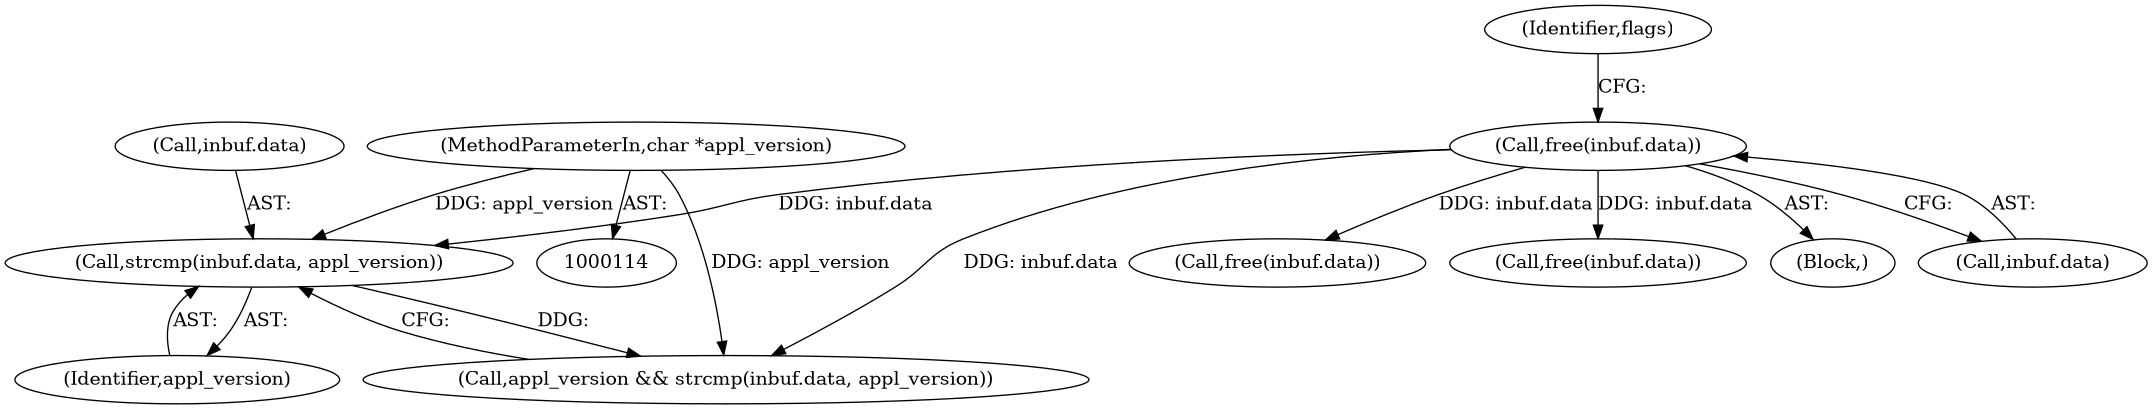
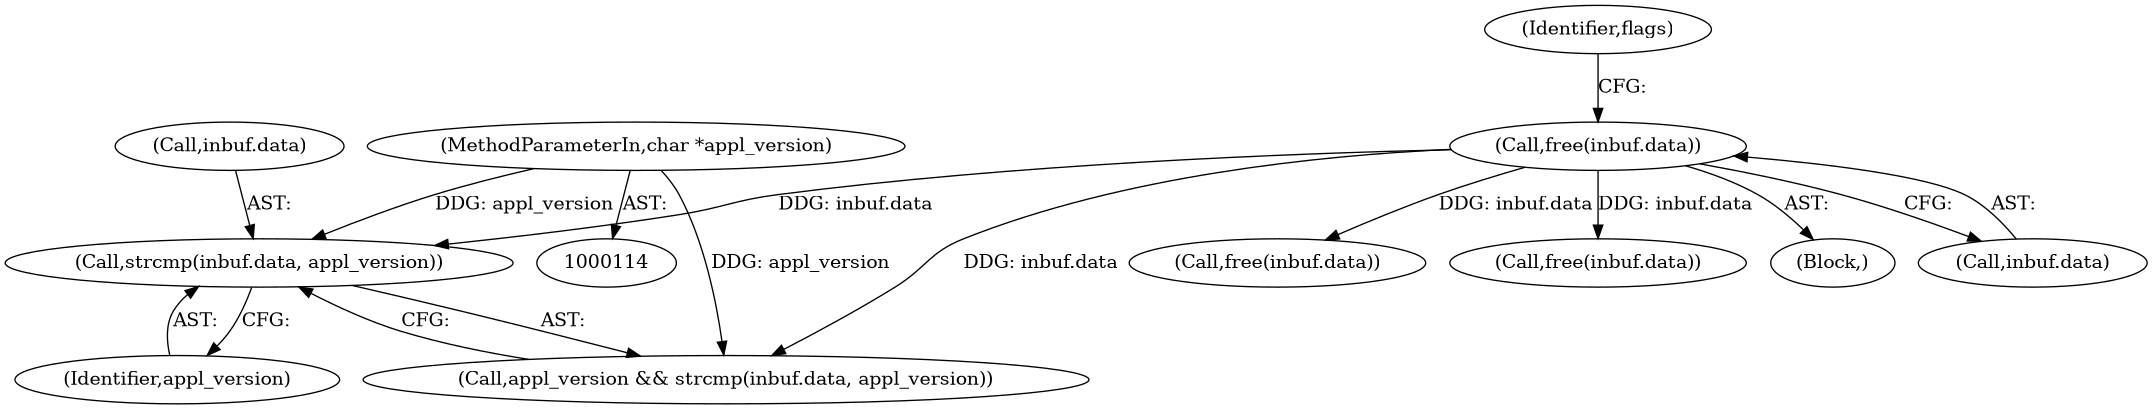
edge "(Call,strcmp(inbuf.data, appl_version))" -> "(Identifier,appl_version)": label "AST: " -> "CFG: "
edge "(Call,strcmp(inbuf.data, appl_version))" -> "(Call,appl_version && strcmp(inbuf.data, appl_version))": label "DDG: " -> "AST: "
